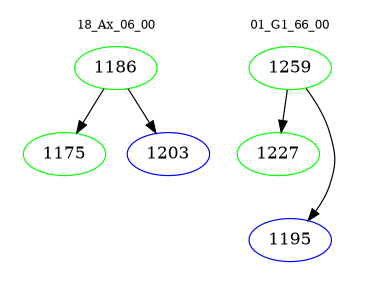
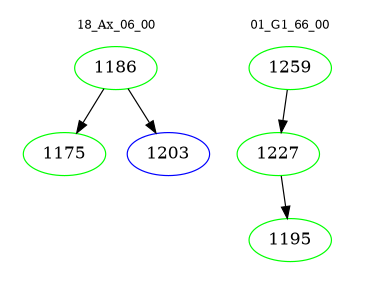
edge "1259" -> "1195": now "1227" -> "1195"
node "1195": color blue -> green
